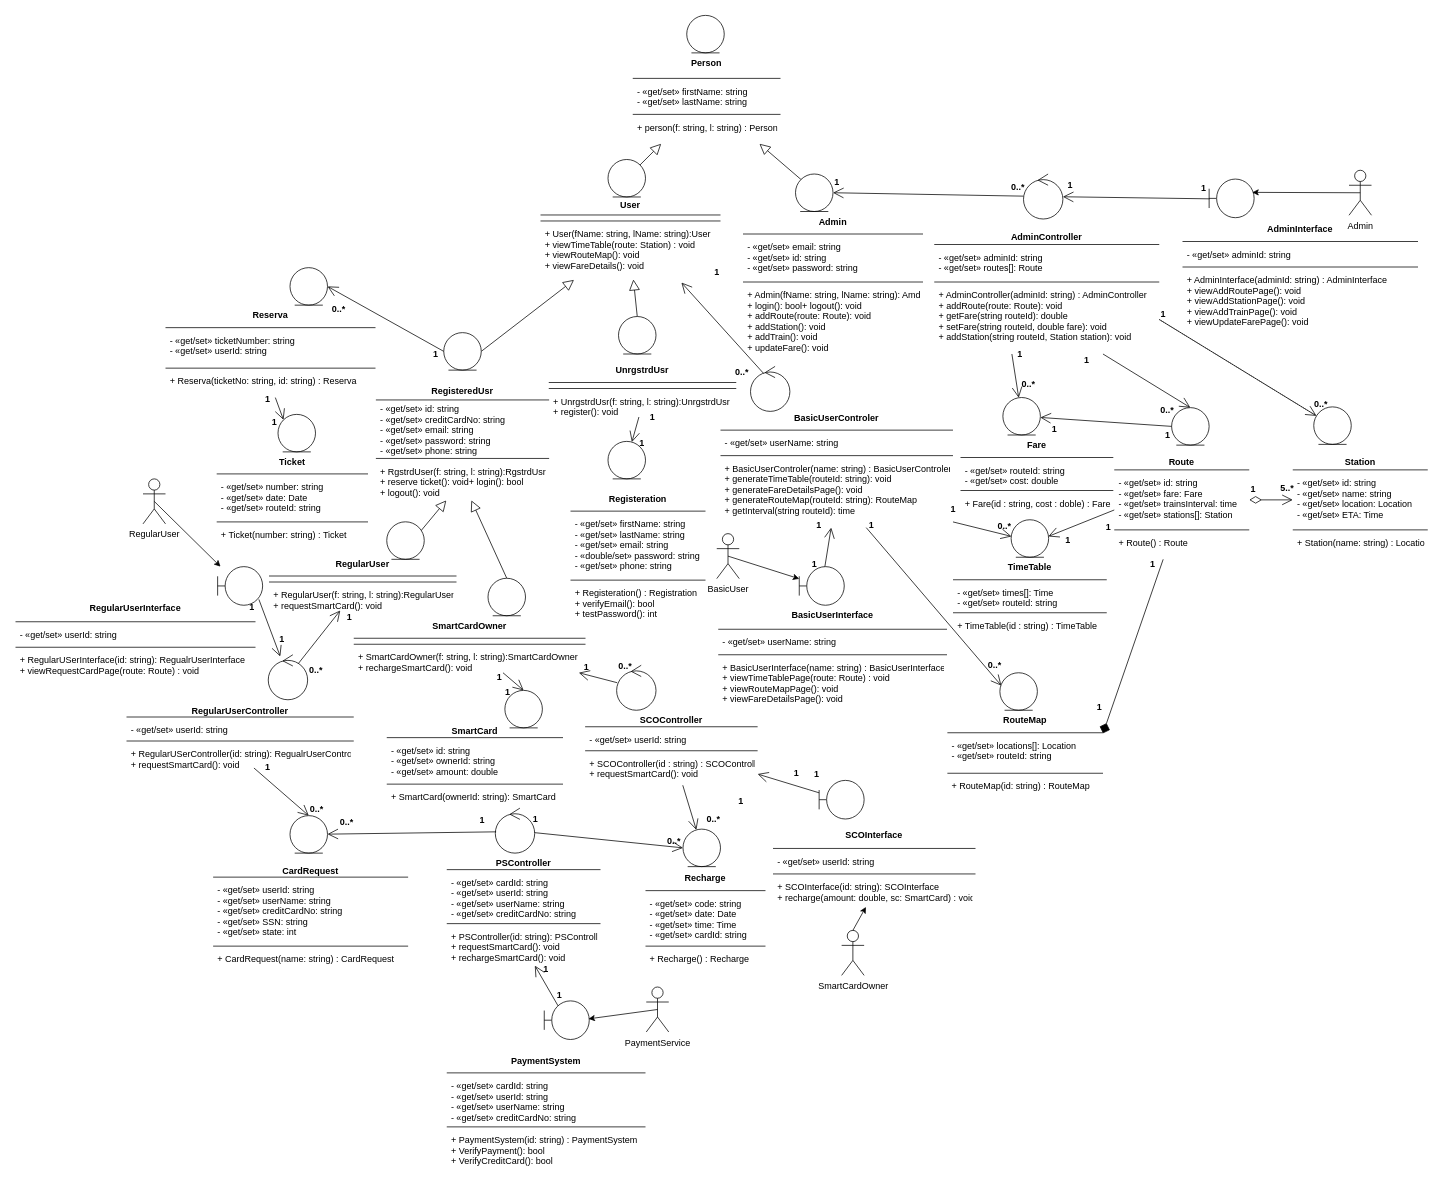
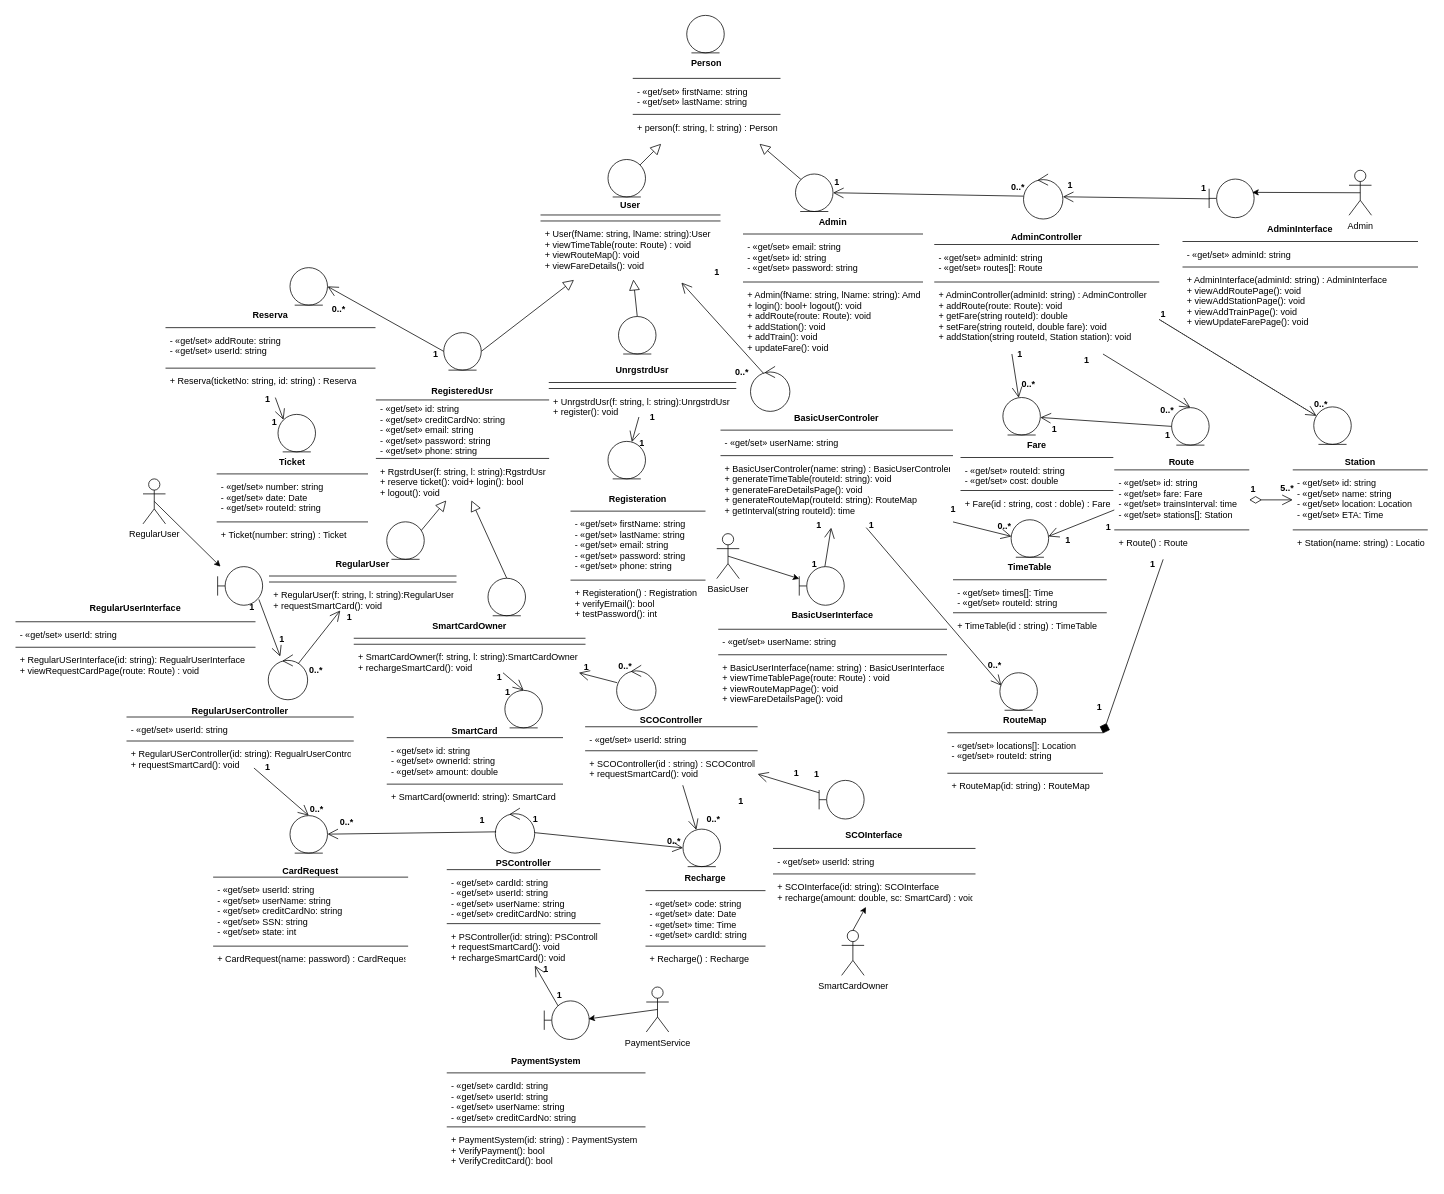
node "+ User(fName: string, lName: string):User + viewTimeTable(route: Station) : void + viewRouteMap(): void + viewFareDetails(): void": label "+ User(fName: string, lName: string):User + viewTimeTable(route: Station) : void + viewRouteMap(): void + viewFareDetails(): void" -> "+ User(fName: string, lName: string):User + viewTimeTable(route: Route) : void + viewRouteMap(): void + viewFareDetails(): void"
node "- «get/set» ticketNumber: string - «get/set» userId: string": label "- «get/set» ticketNumber: string - «get/set» userId: string" -> "- «get/set» addRoute: string - «get/set» userId: string"
node "- «get/set» firstName: string - «get/set» lastName: string - «get/set» email: string - «double/set» password: string - «get/set» phone: string": label "- «get/set» firstName: string - «get/set» lastName: string - «get/set» email: string - «double/set» password: string - «get/set» phone: string" -> "- «get/set» firstName: string - «get/set» lastName: string - «get/set» email: string - «get/set» password: string - «get/set» phone: string"
node "+ CardRequest(name: string) : CardRequest": label "+ CardRequest(name: string) : CardRequest" -> "+ CardRequest(name: password) : CardRequest"
